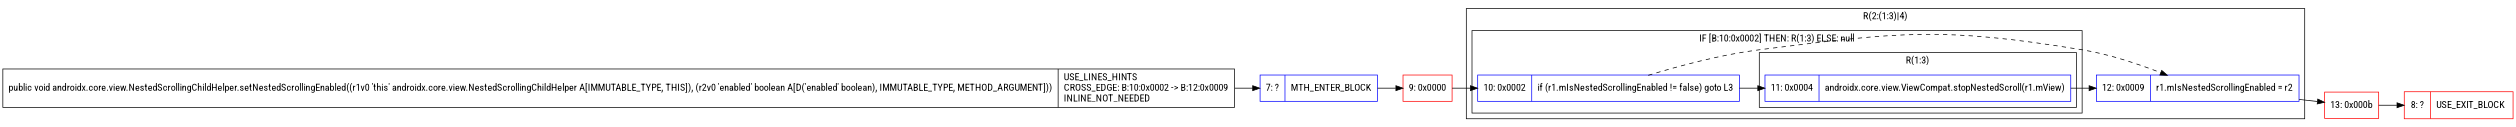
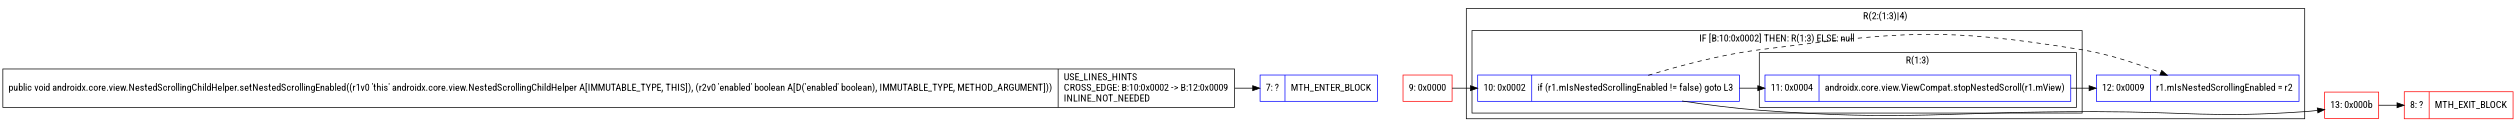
edge "7: ?" -> "9: 0x0000": removed
edge "12: 0x0009" -> "13: 0x000b": now "10: 0x0002" -> "13: 0x000b"
node "8: ?": text "USE_EXIT_BLOCK" -> "MTH_EXIT_BLOCK"
